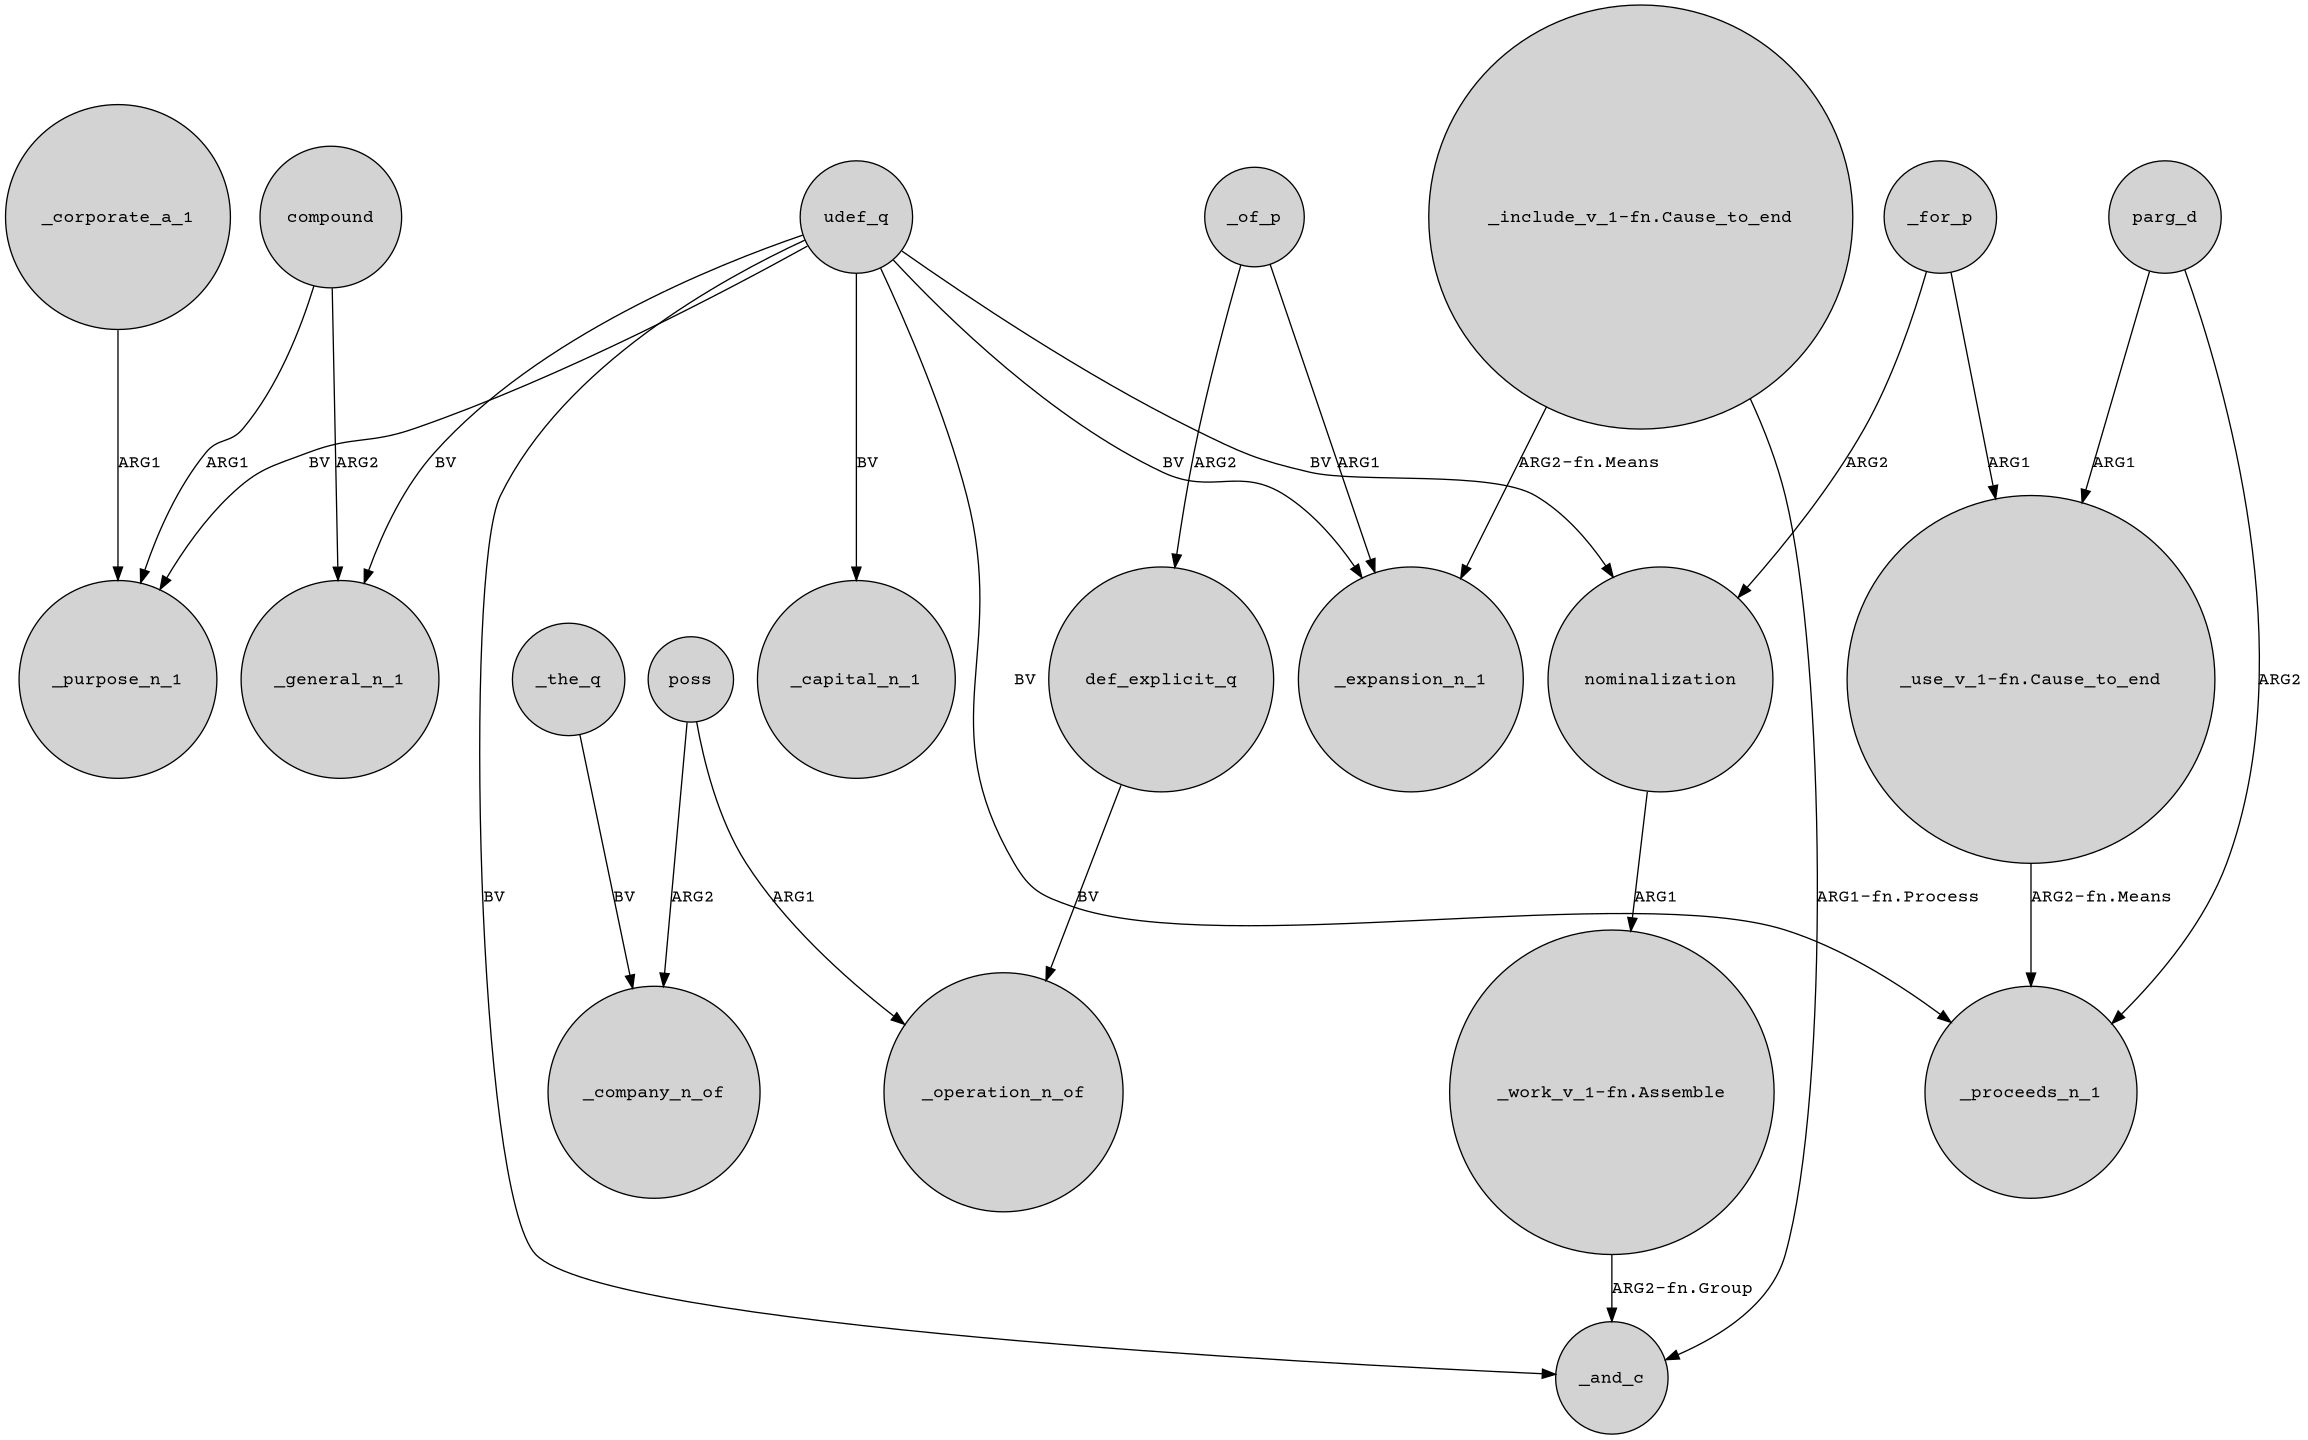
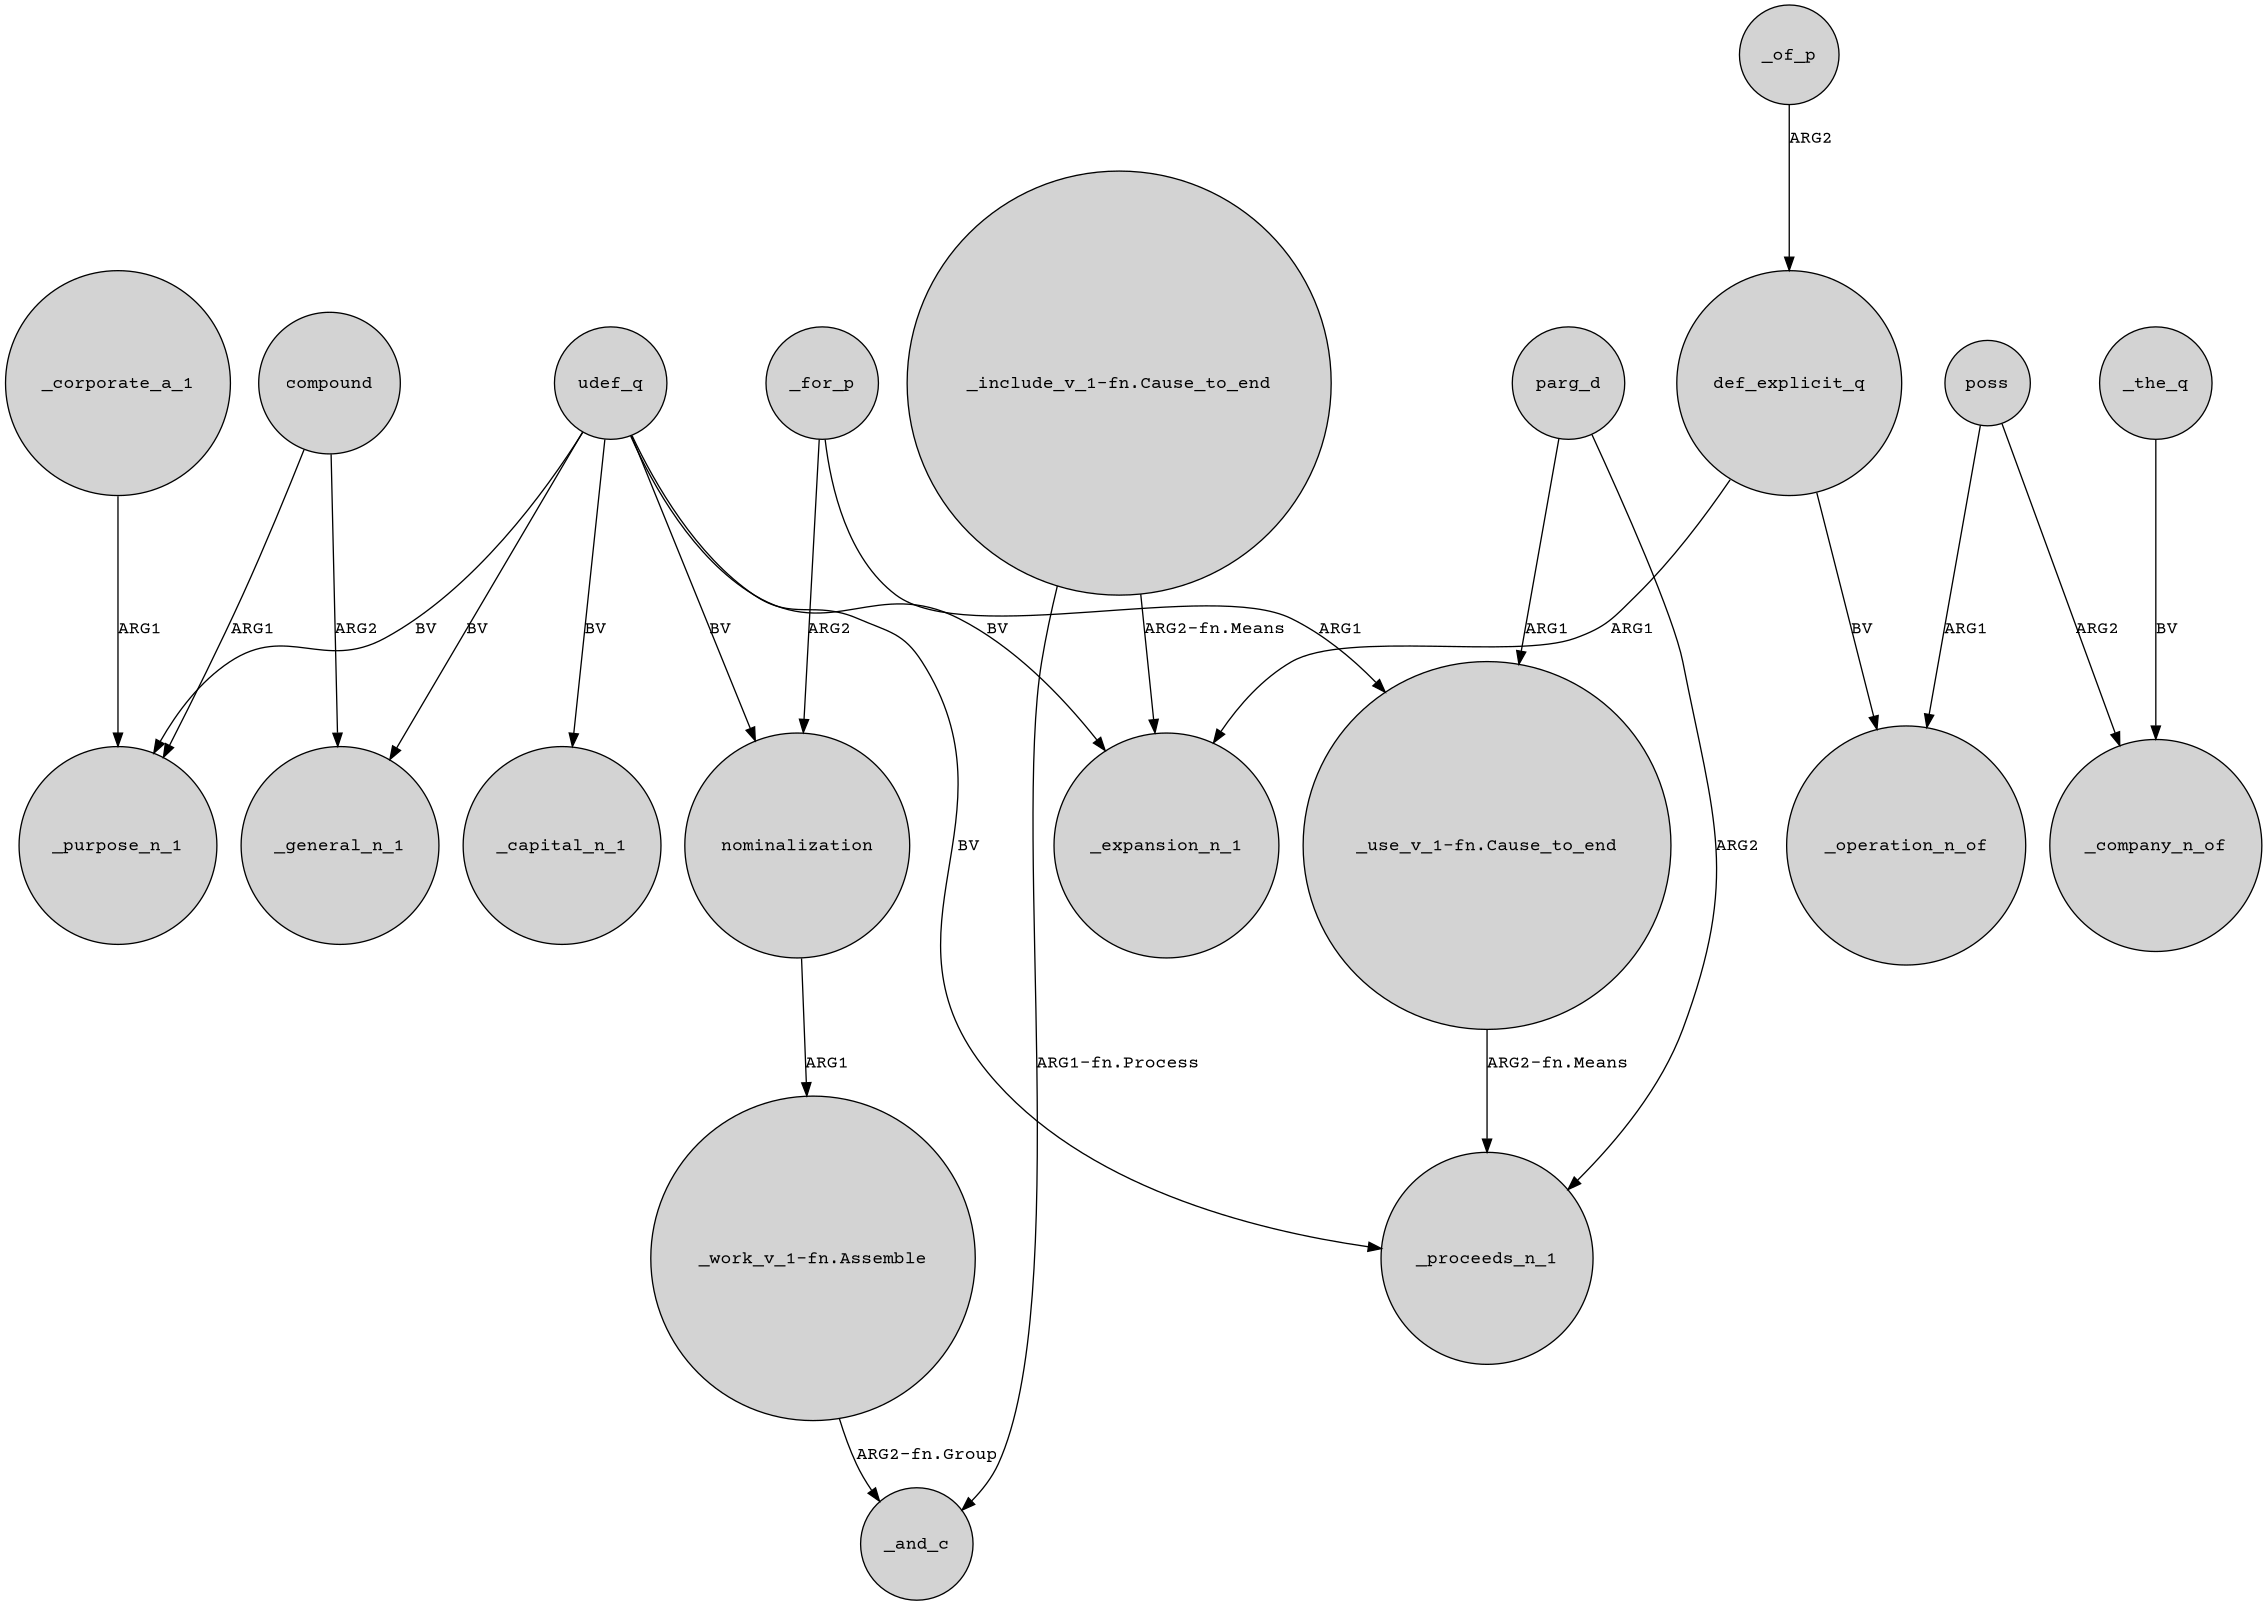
edge "_of_p" -> "_expansion_n_1": now "def_explicit_q" -> "_expansion_n_1"
edge "udef_q" -> "_and_c": removed, label "BV"
